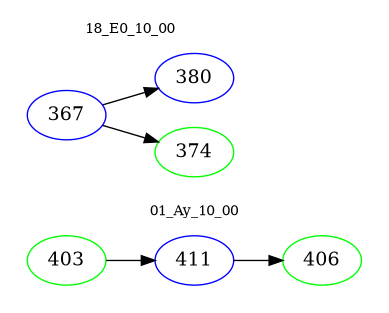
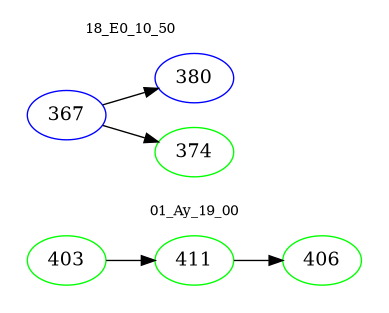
cluster "18_E0_10_00": label "18_E0_10_00" -> "18_E0_10_50"
cluster "01_Ay_10_00": label "01_Ay_10_00" -> "01_Ay_19_00"
node "411": color blue -> green
